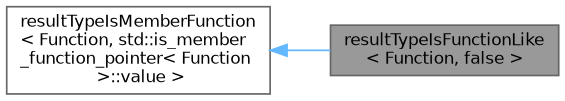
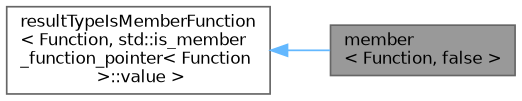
node "resultTypeIsFunctionLike < Function, false >": label "resultTypeIsFunctionLike < Function, false >" -> "member < Function, false >"
